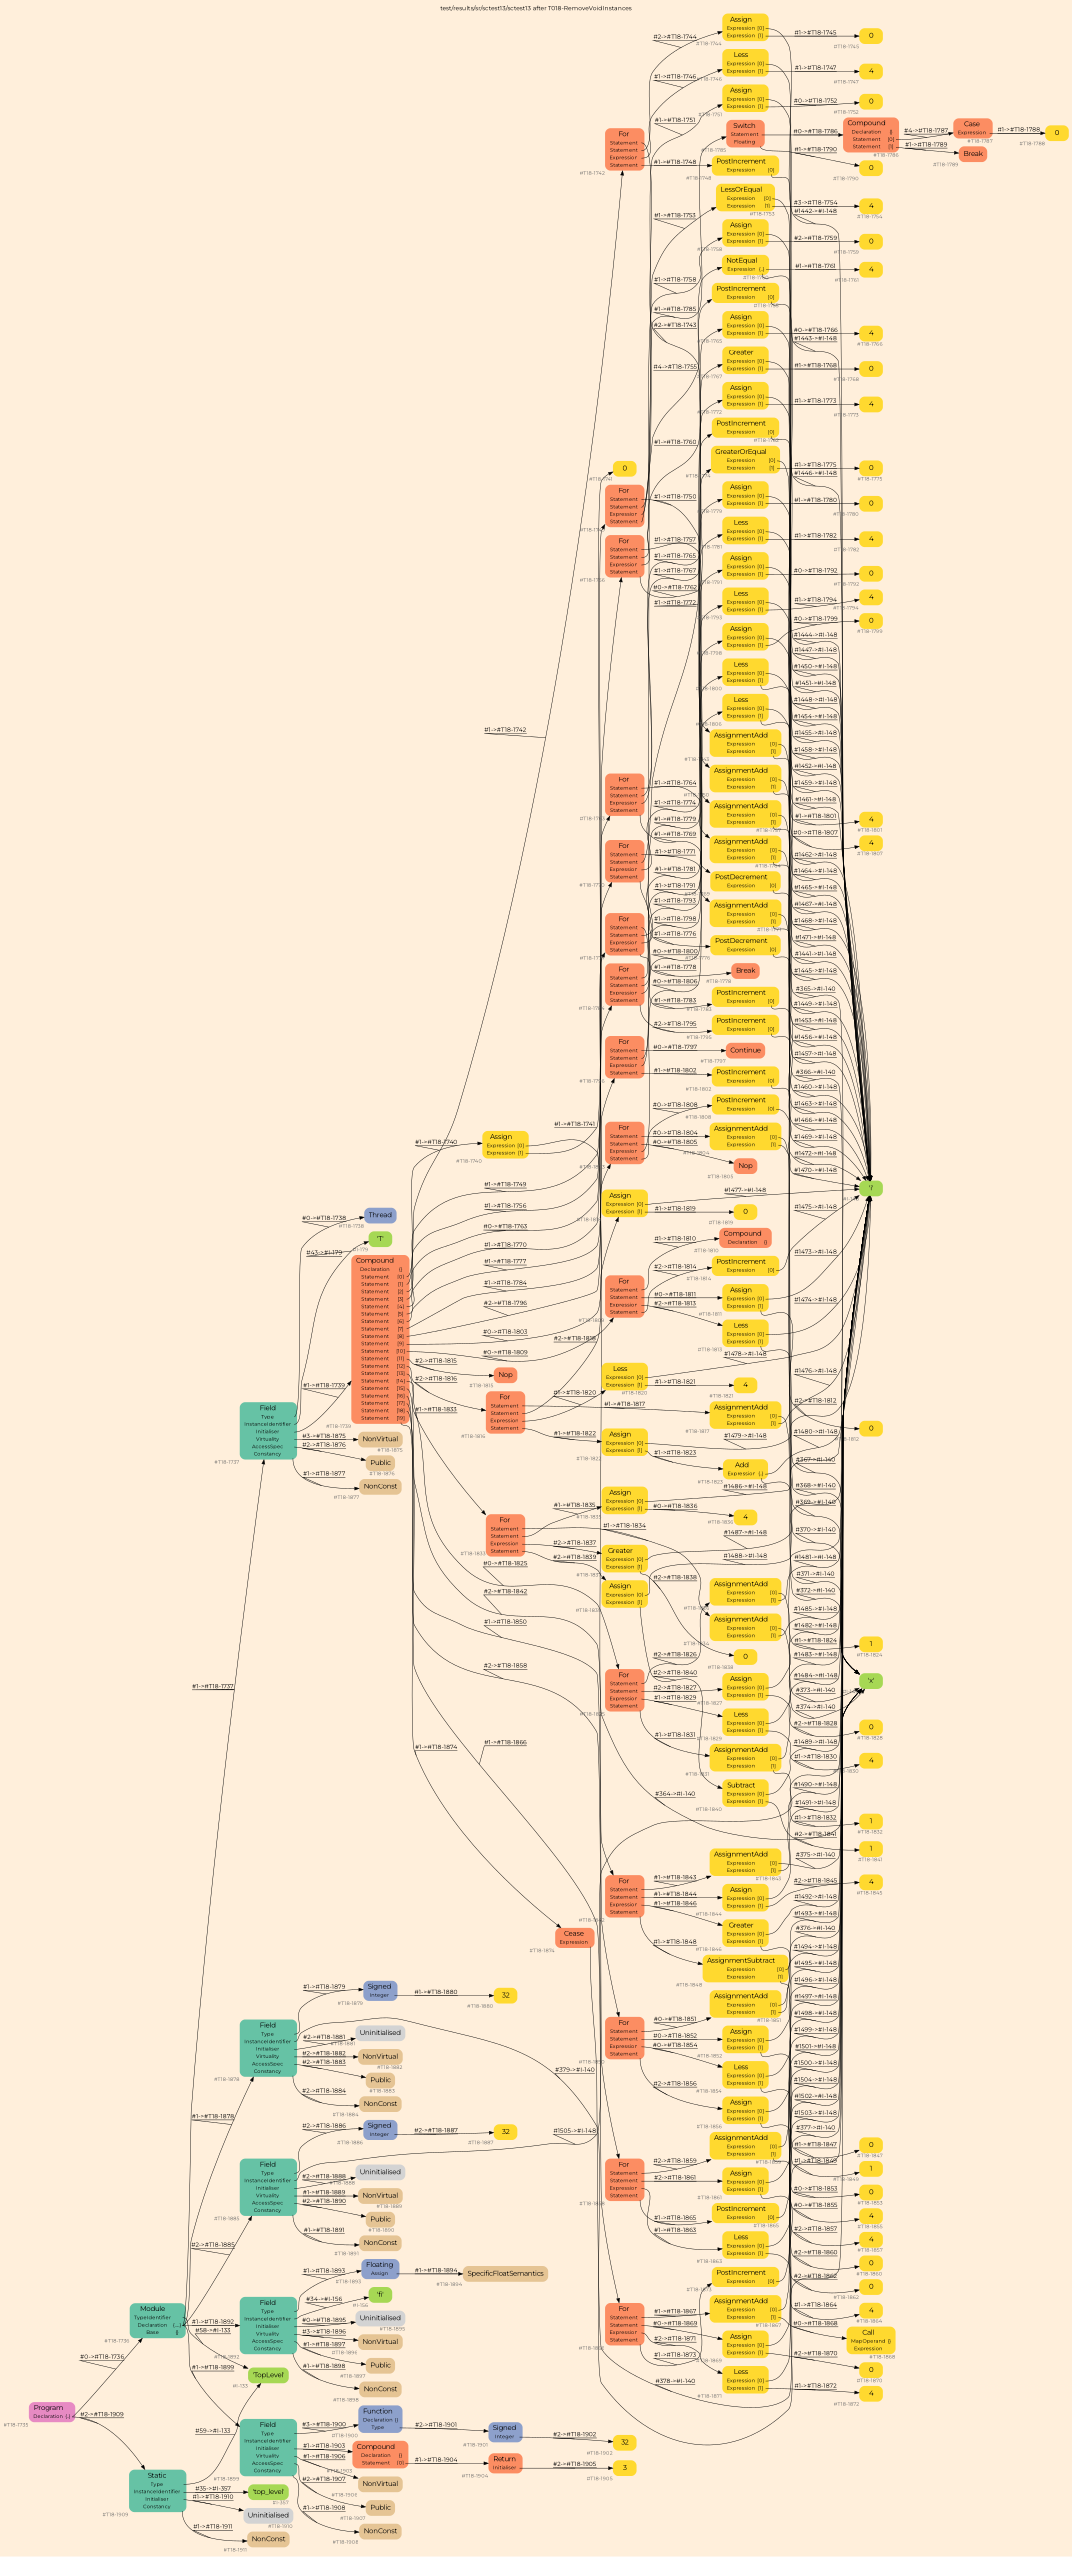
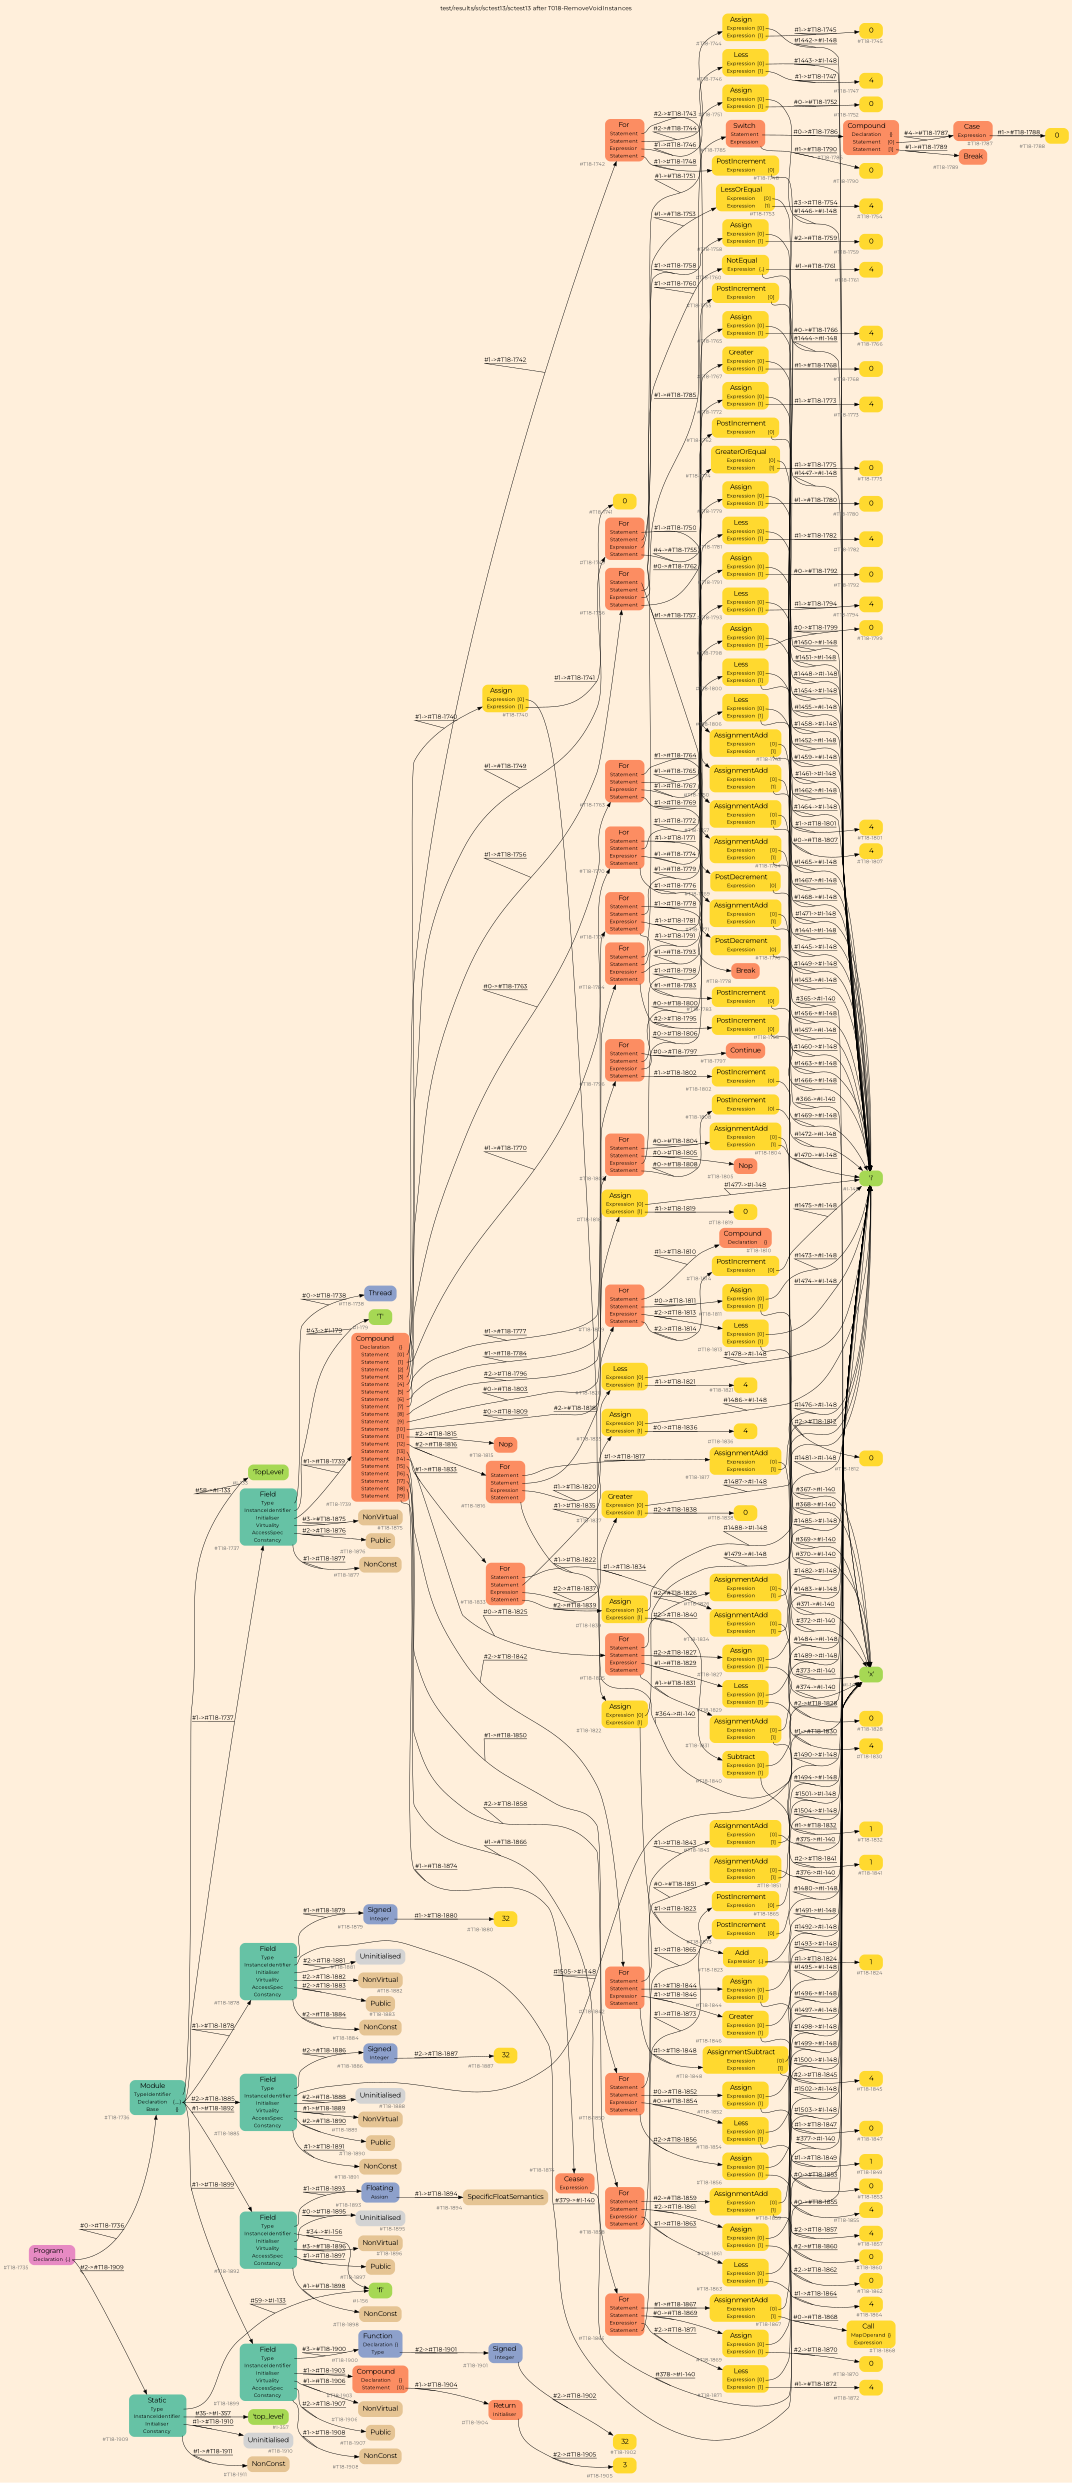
node "Switch": text "Floating" -> "Expression"
edge "Add" -> "'i'": now "Add" -> "'x'"
edge "Static" -> "'TopLevel'": now "Static" -> "'fi'"
